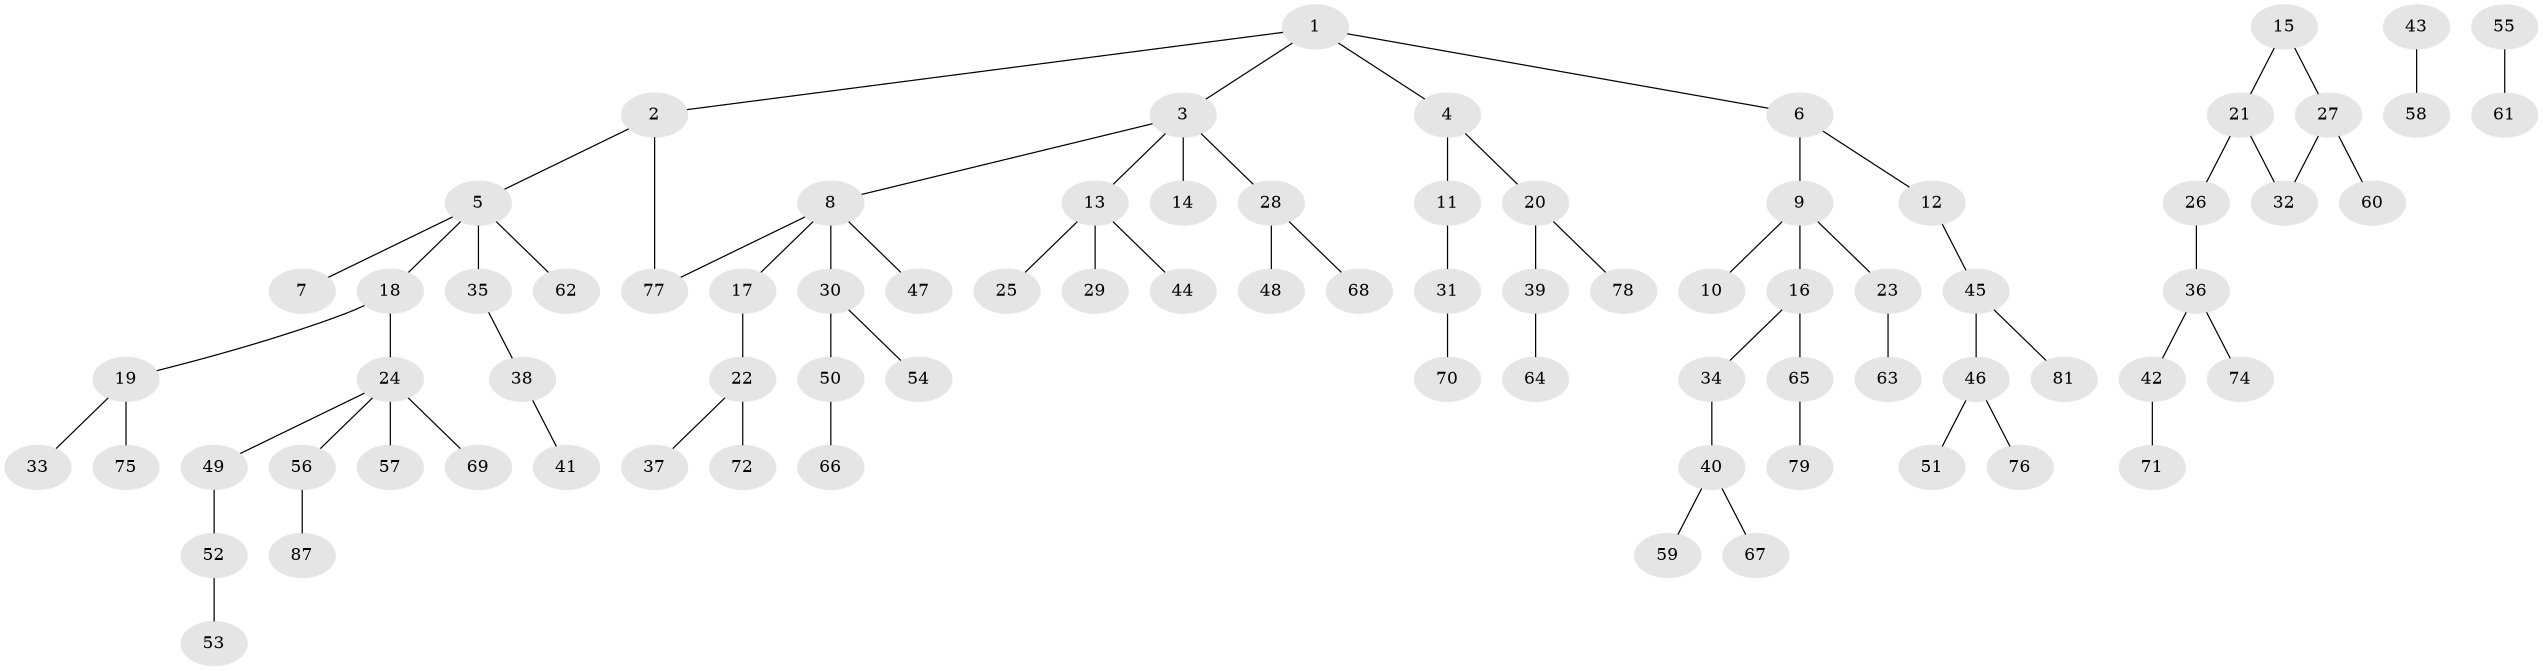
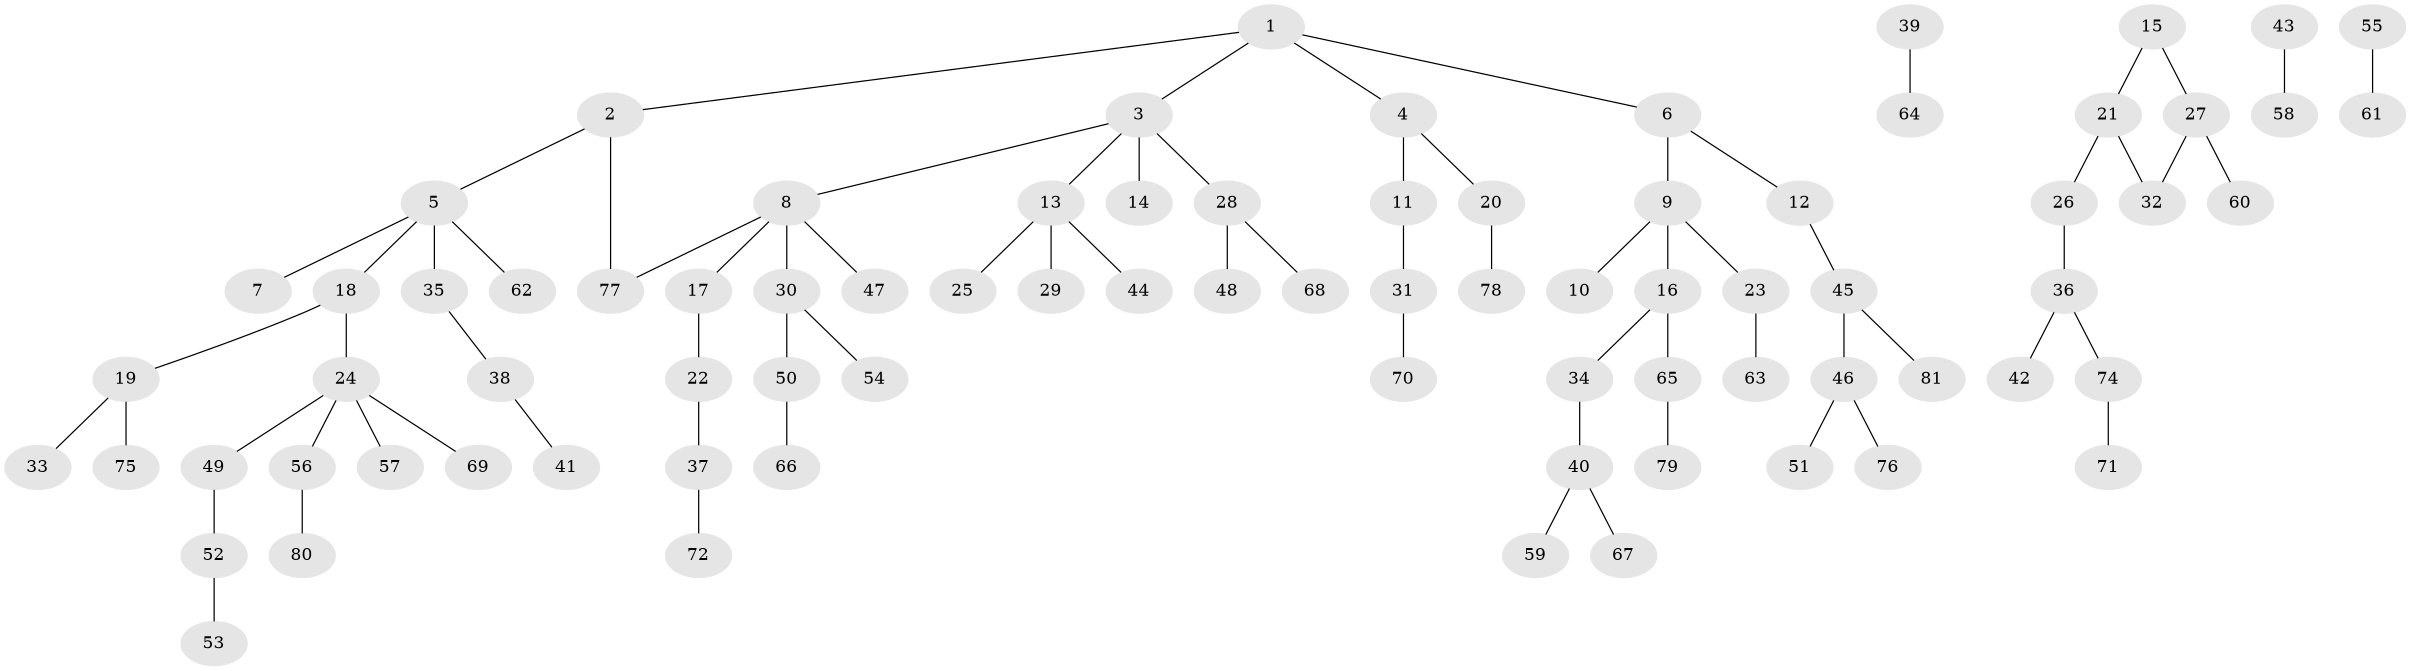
edge "20" -- "39": removed
edge "22" -- "72": now "37" -- "72"
edge "42" -- "71": now "74" -- "71"
node "87": label "87" -> "80"
